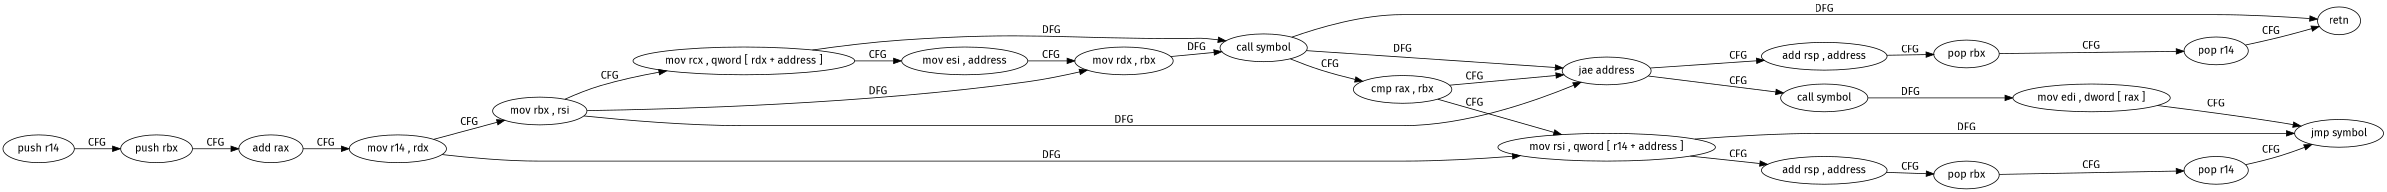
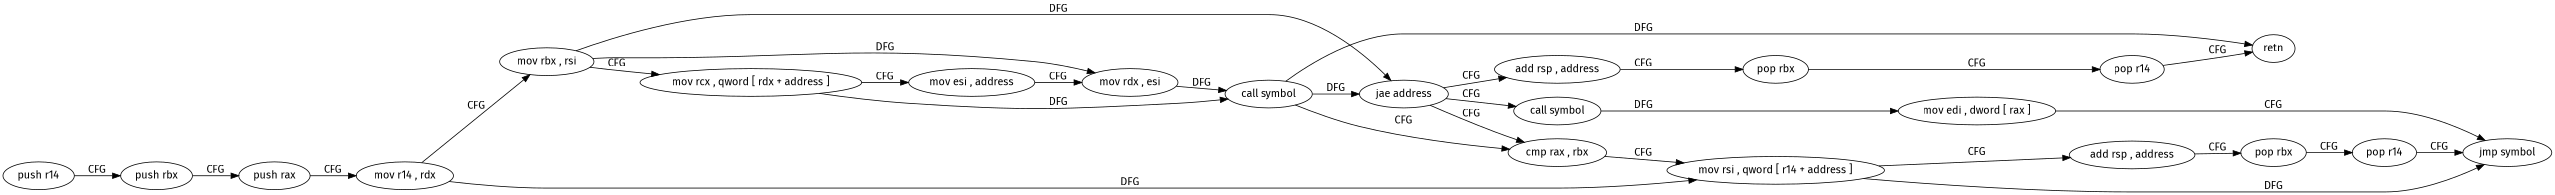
node "mov rdx , rbx": label "mov rdx , rbx" -> "mov rdx , esi"
edge "cmp rax , rbx" -> "jae address": reversed
node "add rax": label "add rax" -> "push rax"
